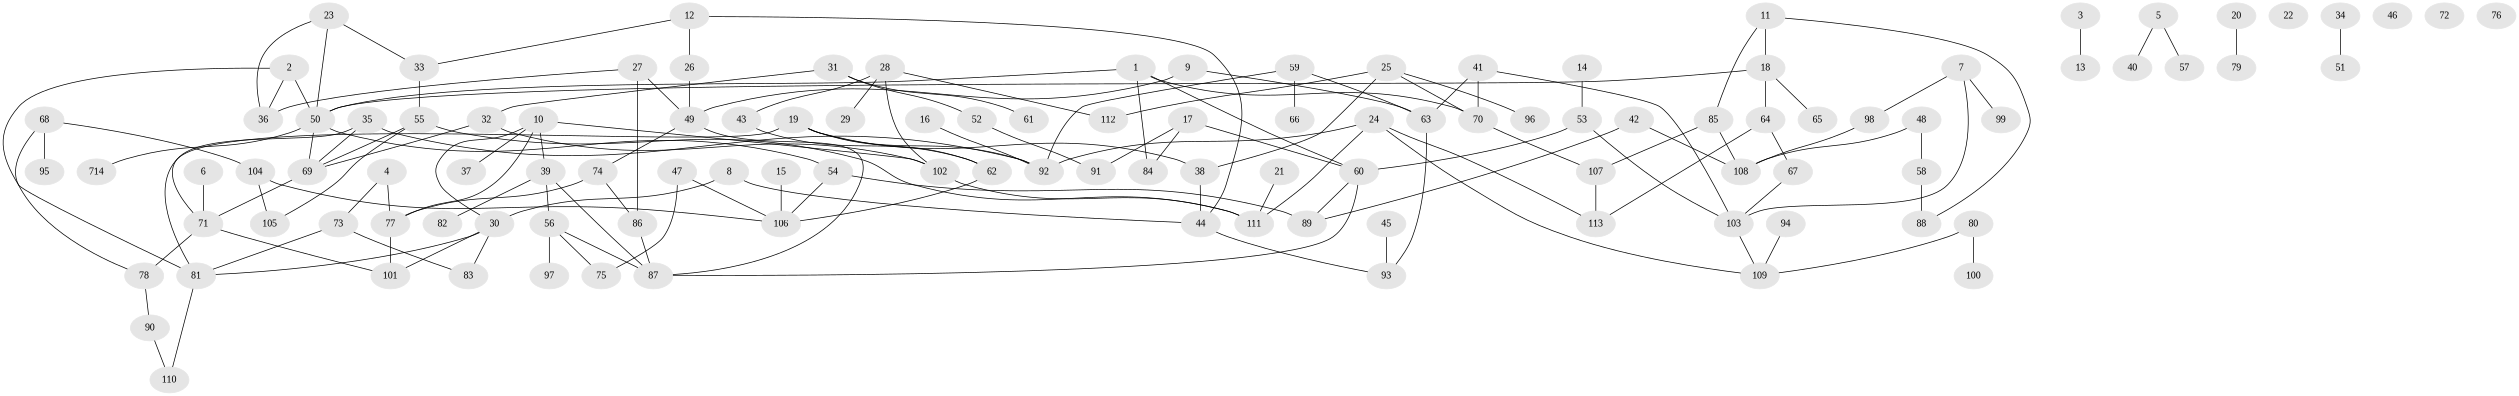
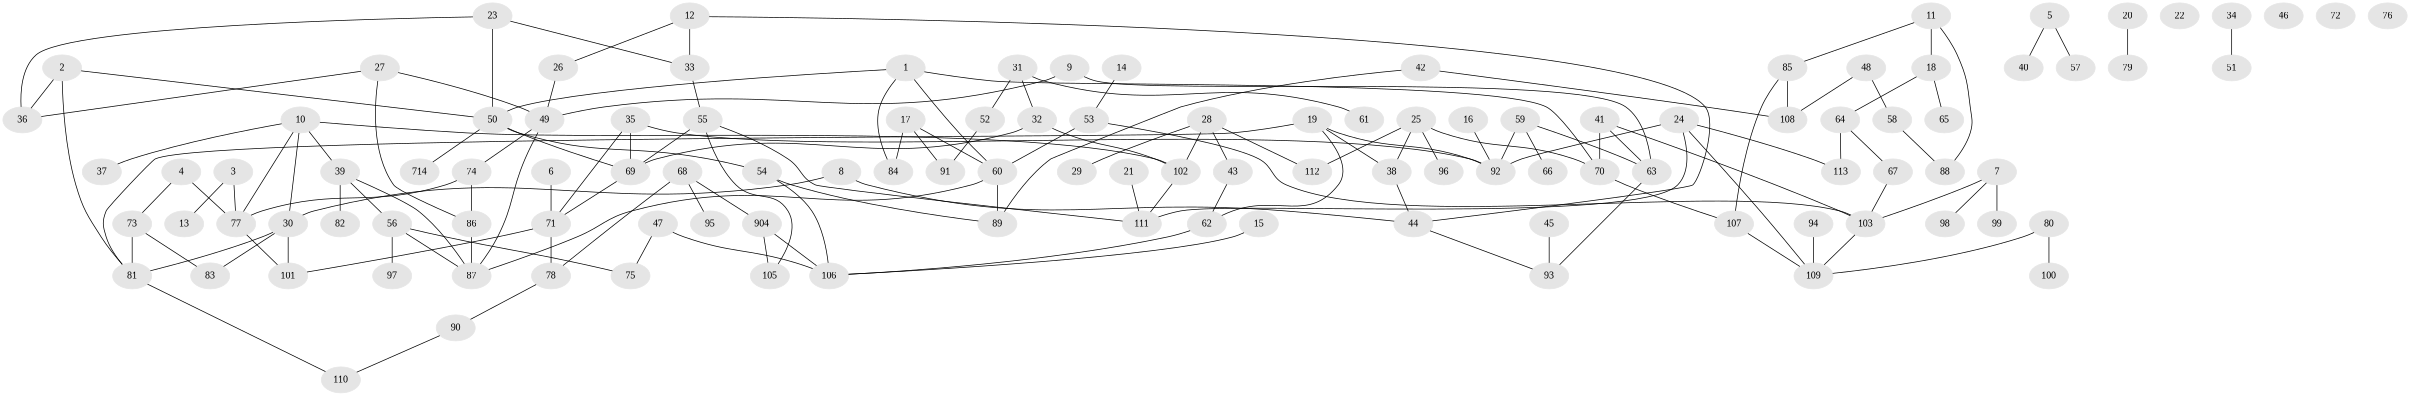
edge "18" -- "50": removed
edge "98" -- "108": removed
node "104": label "104" -> "904"
edge "3" -- "77": added
edge "107" -- "113": now "107" -- "109"
